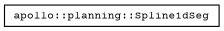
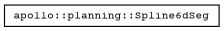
node "apollo::planning::Spline1dSeg": label "apollo::planning::Spline1dSeg" -> "apollo::planning::Spline6dSeg"
